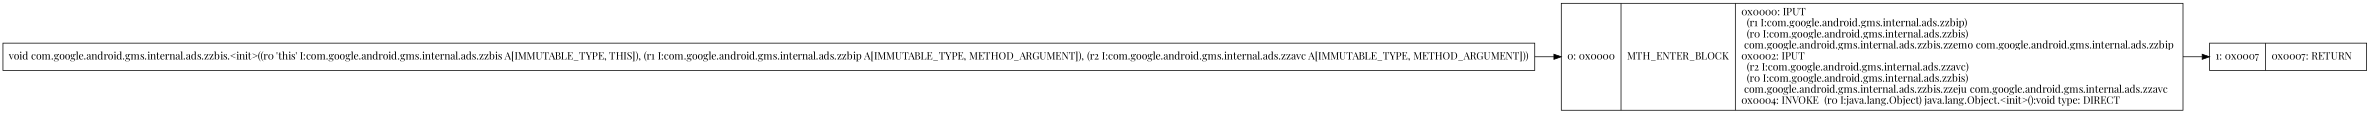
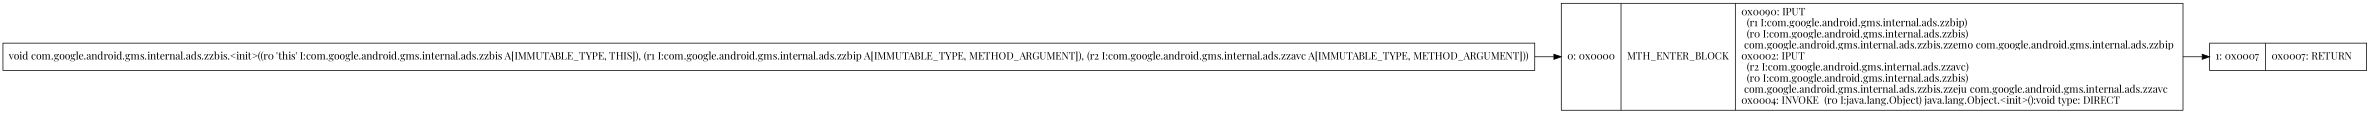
node "0: 0x0000": text "0x0000: IPUT" -> "0x0090: IPUT"
